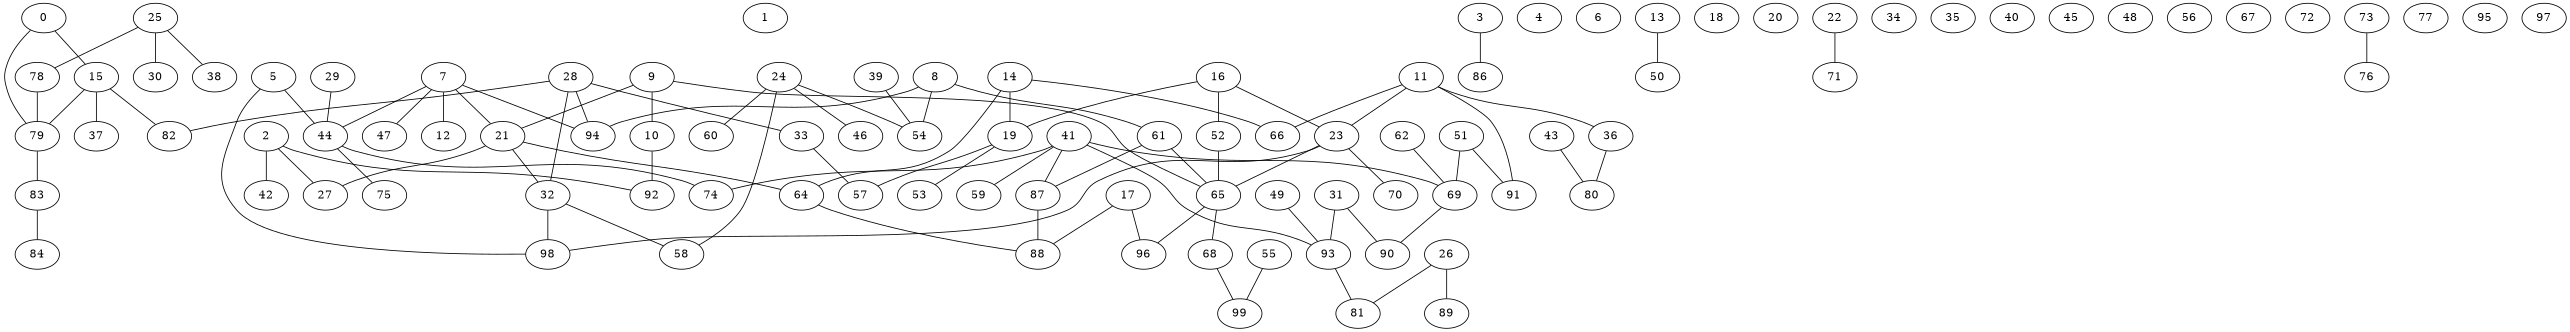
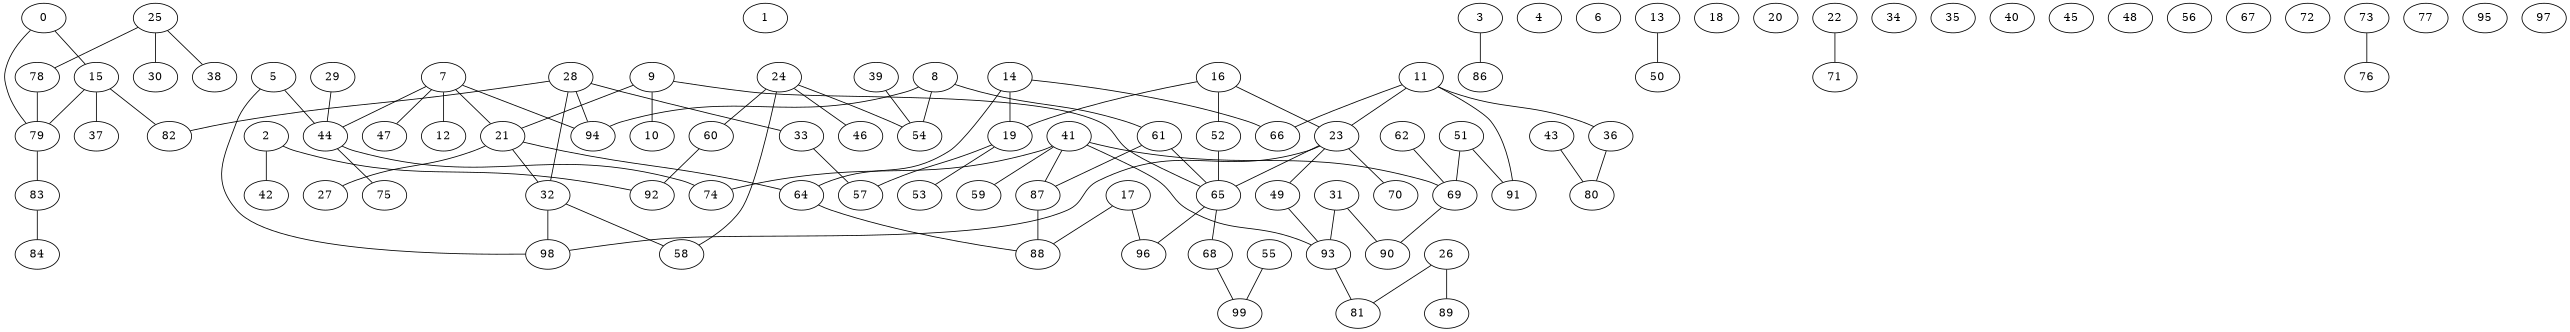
edge "10" -- "92": now "60" -- "92"
edge "2" -- "27": removed
edge "23" -- "49": added
